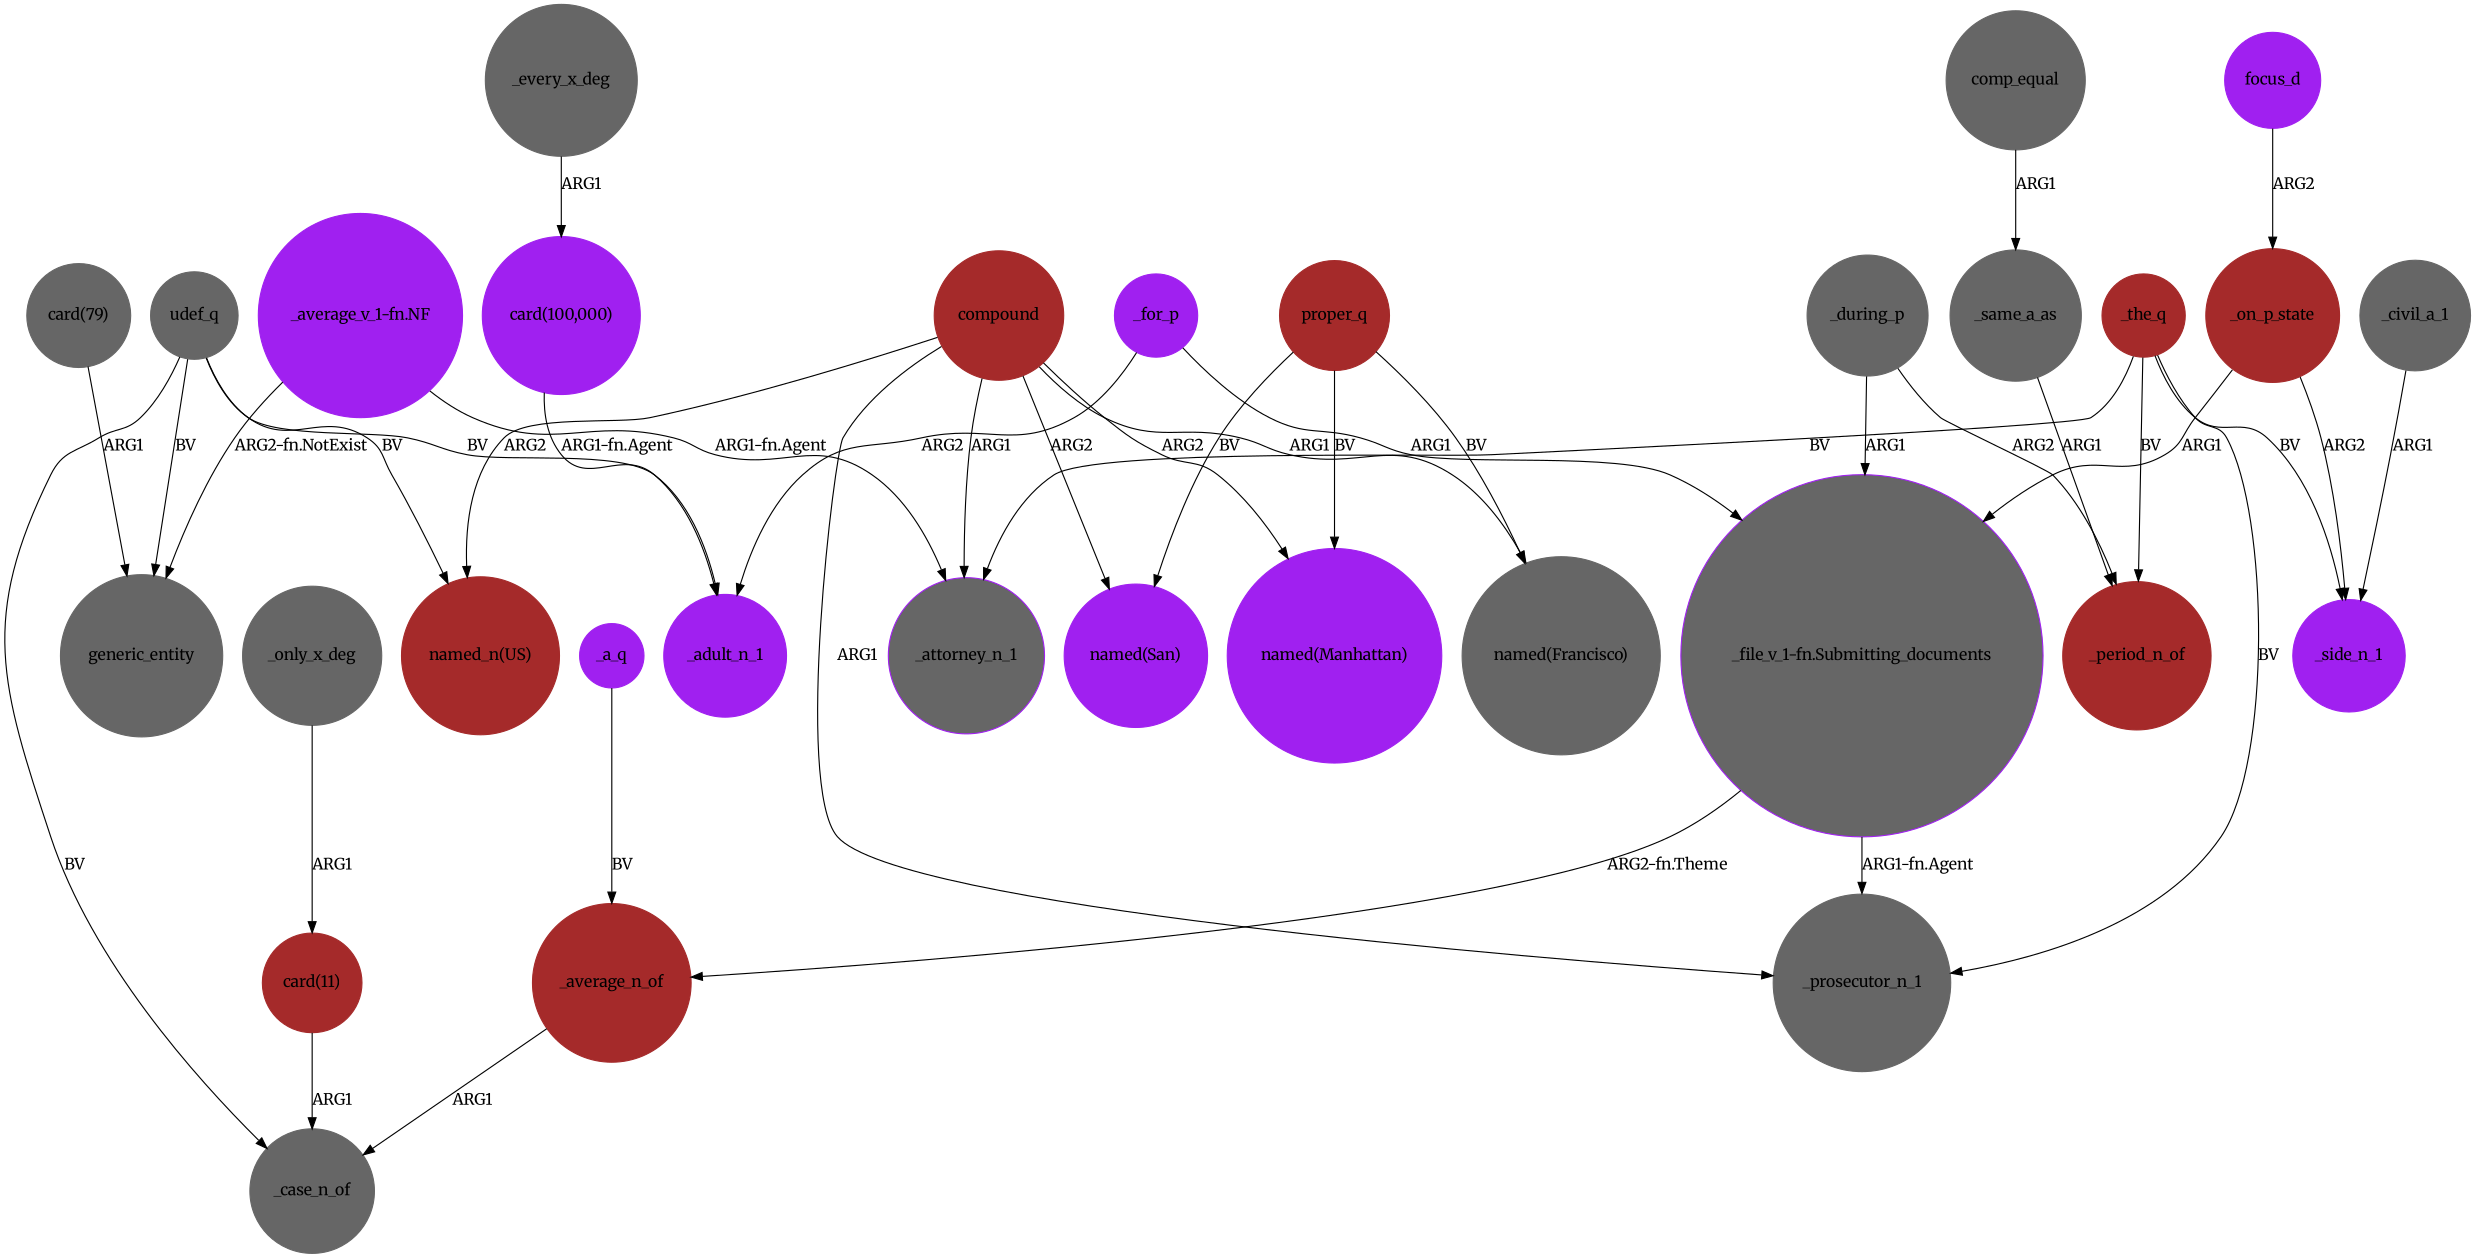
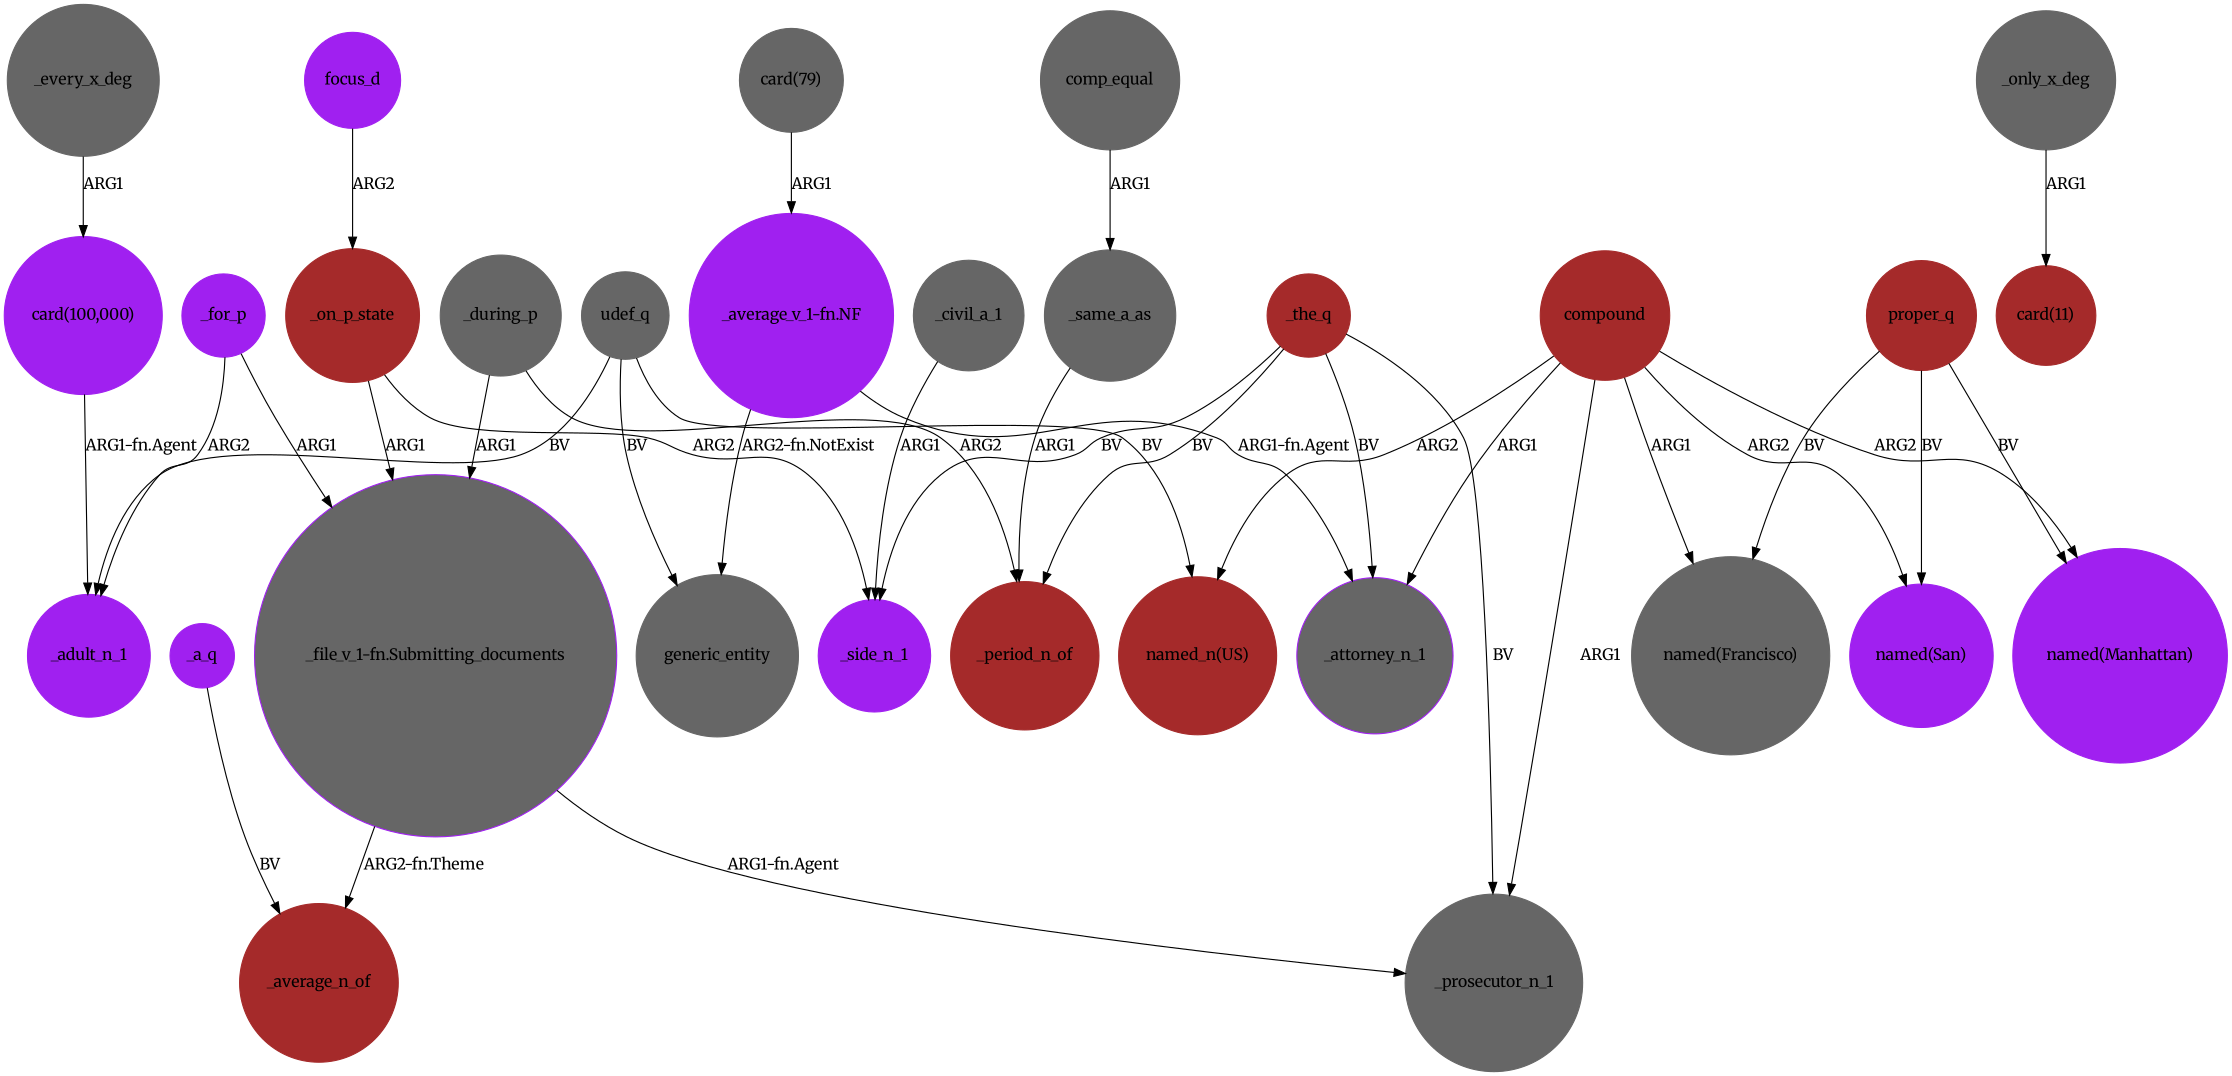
edge "card(79)" -> "generic_entity": now "card(79)" -> "_average_v_1-fn.NF"
node "_case_n_of": removed
